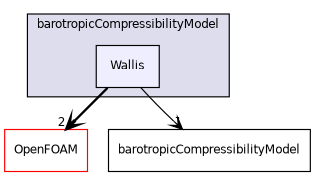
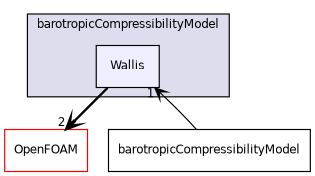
edge "Wallis" -> "barotropicCompressibilityModel": reversed
